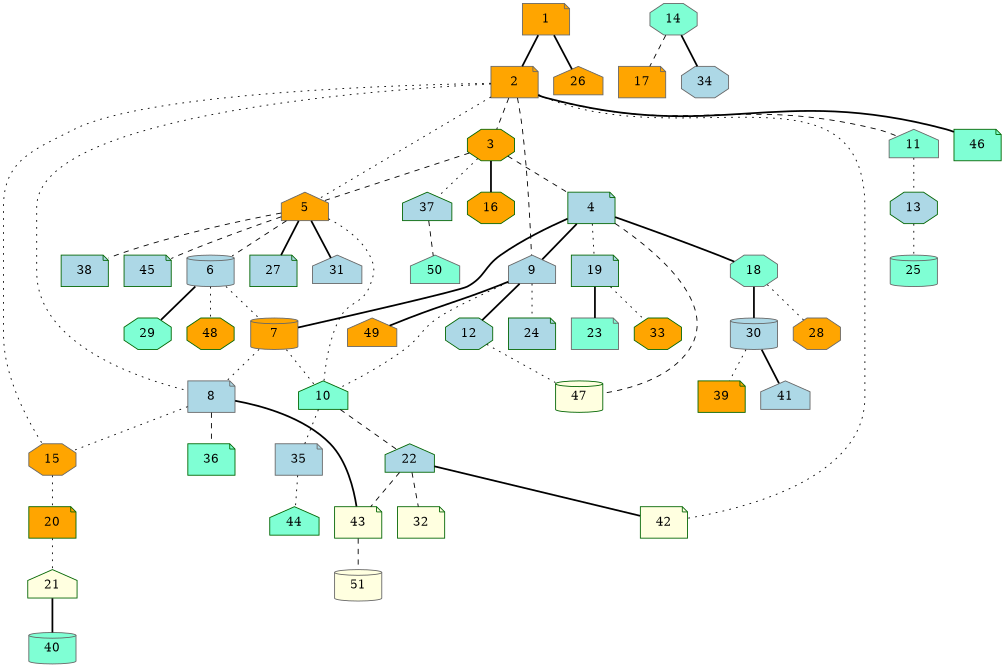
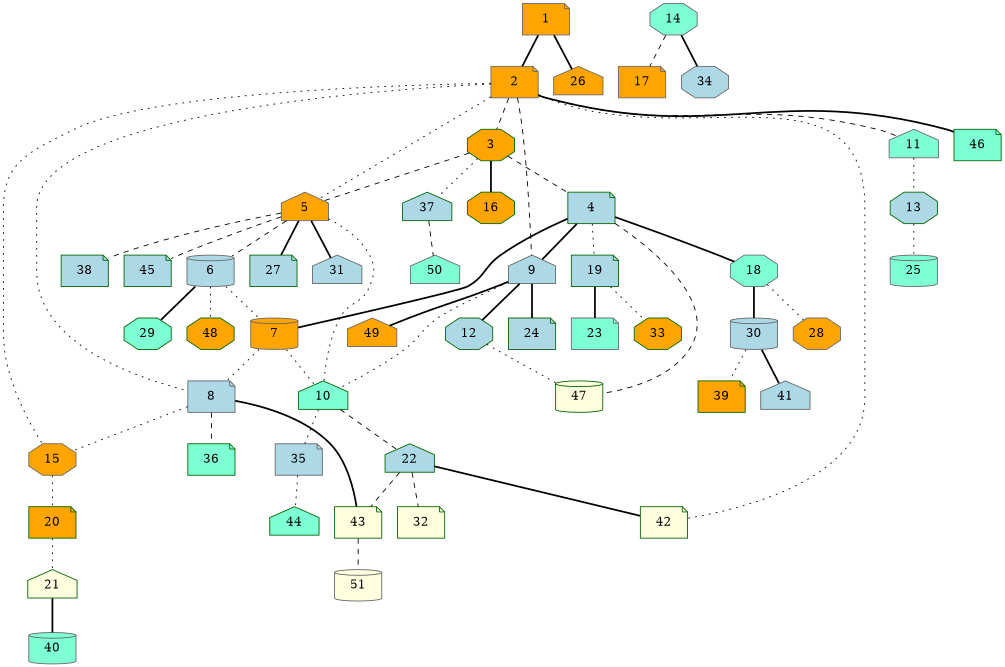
edge "9" -- "24": style dotted -> bold
